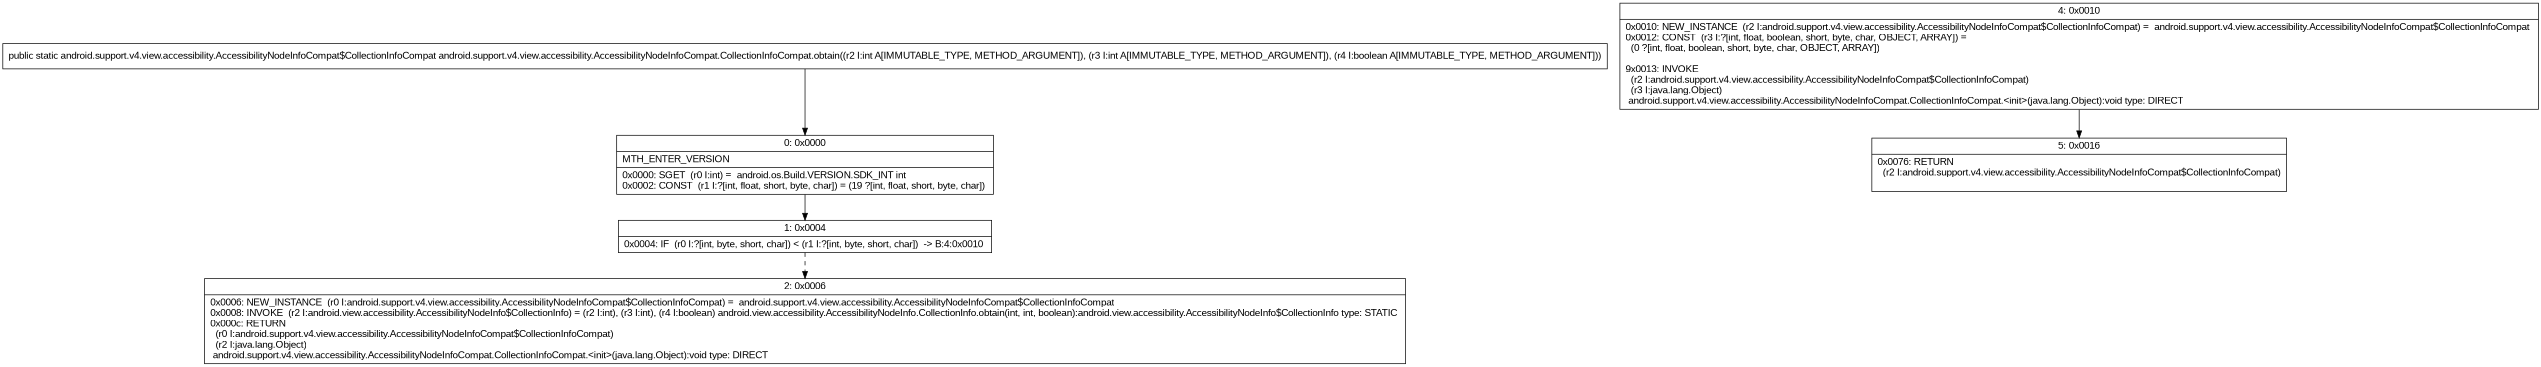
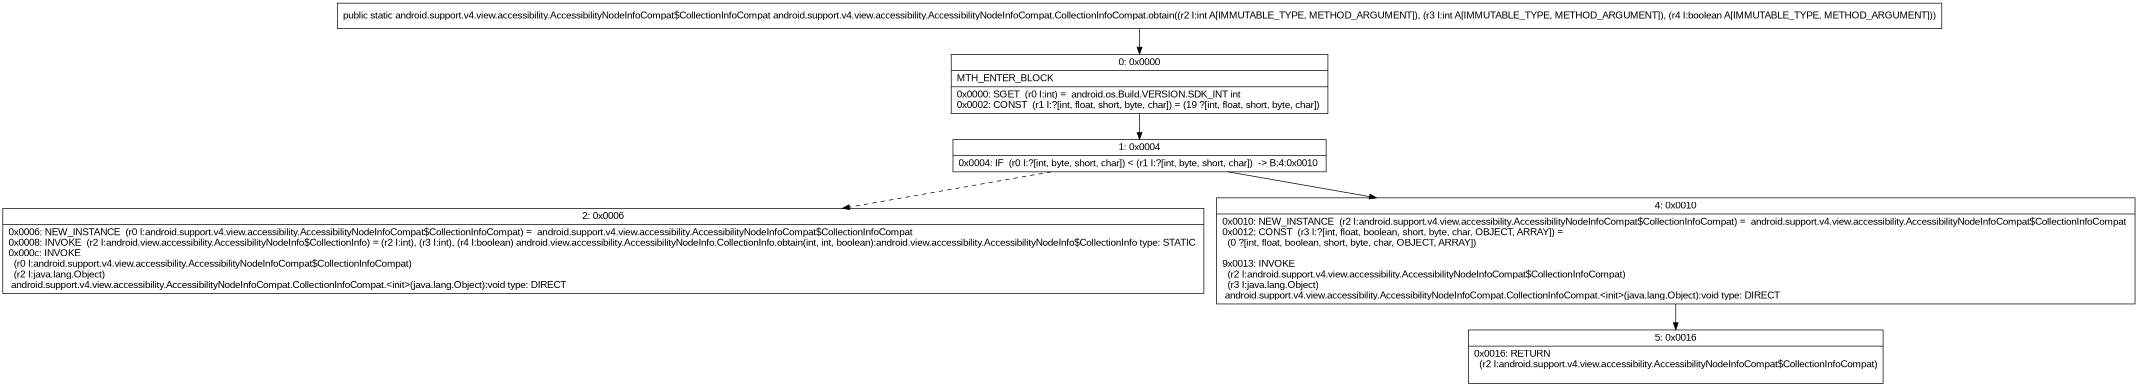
node "0: 0x0000": text "MTH_ENTER_VERSION" -> "MTH_ENTER_BLOCK"
node "5: 0x0016": text "0x0076: RETURN" -> "0x0016: RETURN"
edge "1: 0x0004" -> "4: 0x0010": added
node "2: 0x0006": text "0x000c: RETURN" -> "0x000c: INVOKE"
